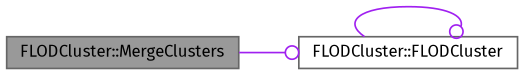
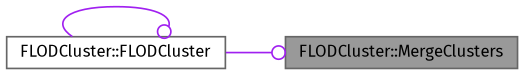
edge "FLODCluster::MergeClusters" -> "FLODCluster::FLODCluster": reversed
